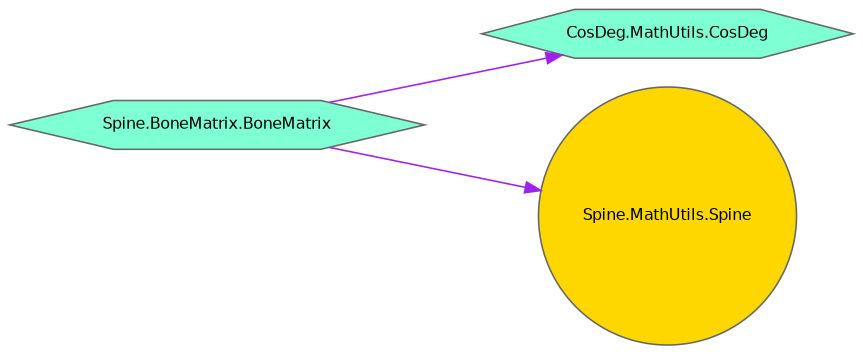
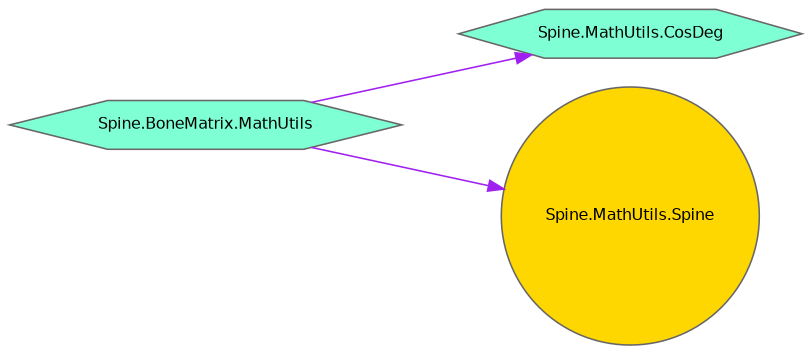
node "CosDeg.MathUtils.CosDeg": label "CosDeg.MathUtils.CosDeg" -> "Spine.MathUtils.CosDeg"
node "Spine.BoneMatrix.BoneMatrix": label "Spine.BoneMatrix.BoneMatrix" -> "Spine.BoneMatrix.MathUtils"
